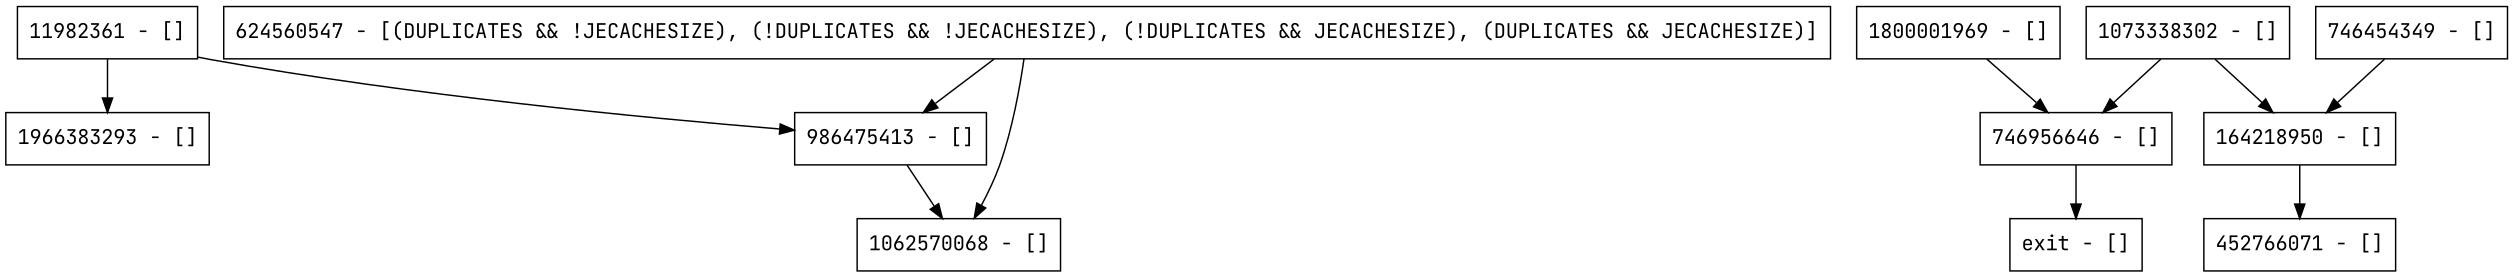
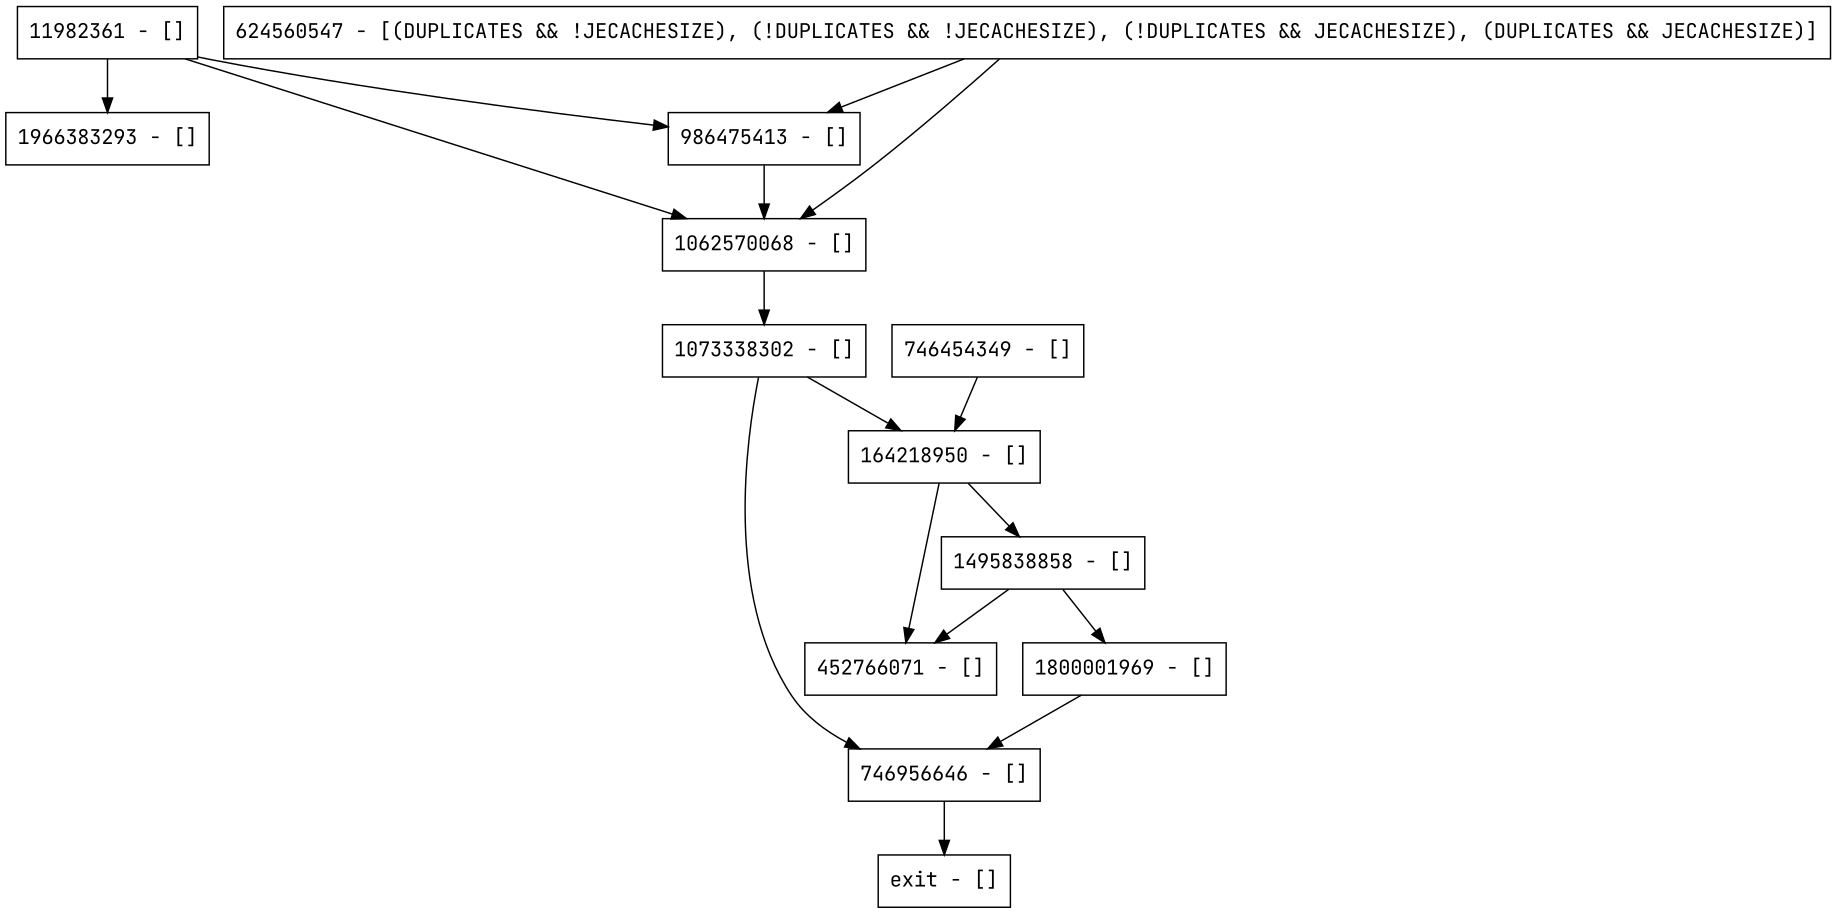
edge "11982361 - []" -> "1062570068 - []": added
edge "1062570068 - []" -> "1073338302 - []": added
node "1495838858 - []": added
